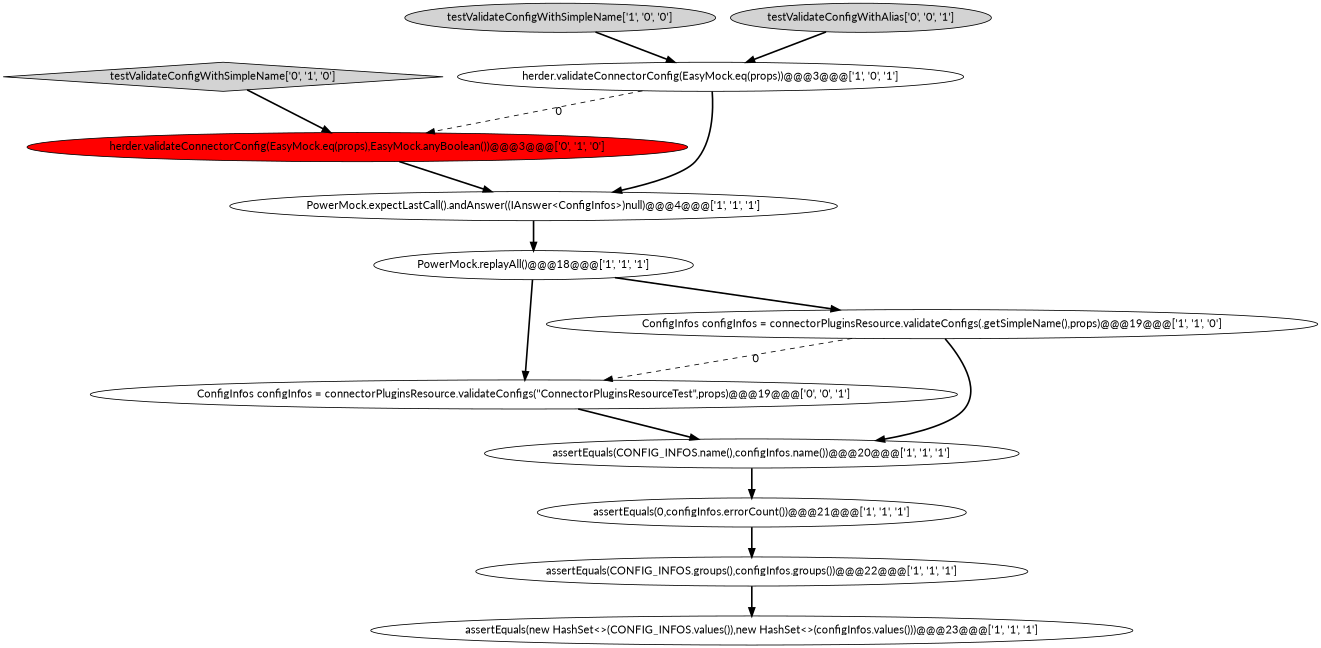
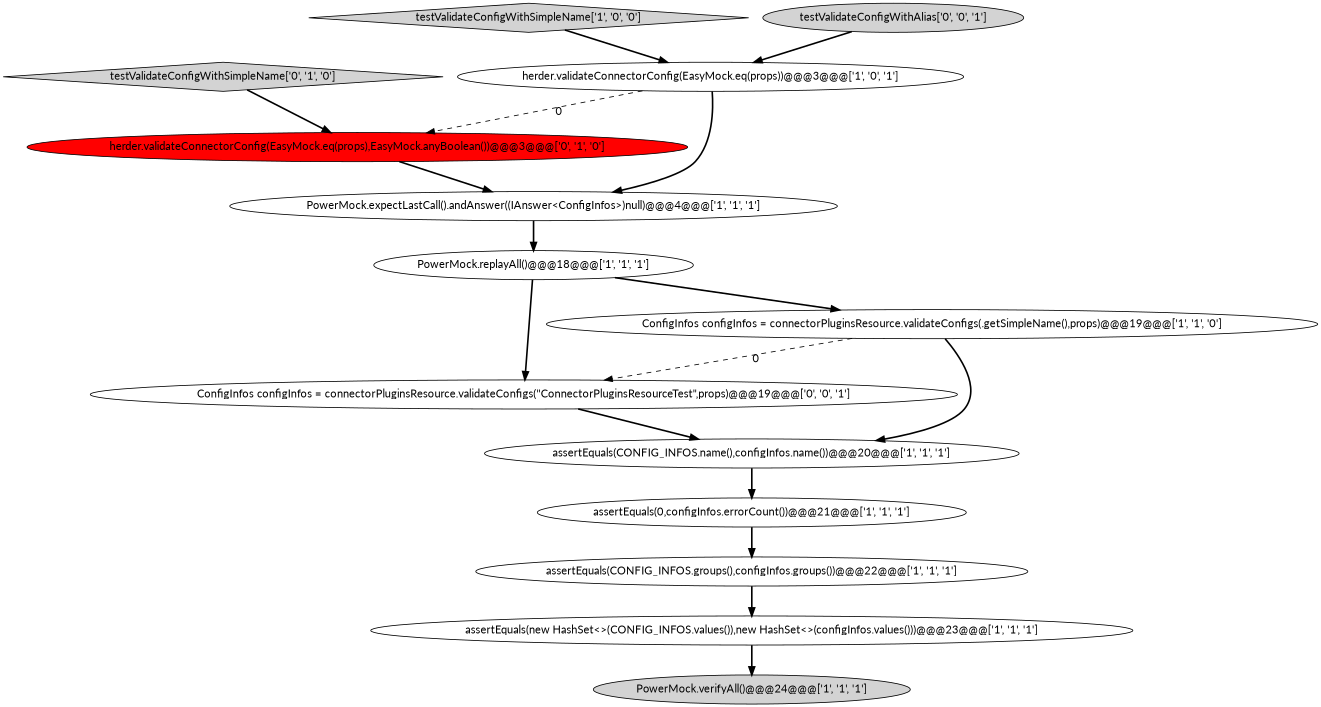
node "testValidateConfigWithSimpleName['1', '0', '0']": shape ellipse -> diamond
node "PowerMock.verifyAll()@@@24@@@['1', '1', '1']": added
